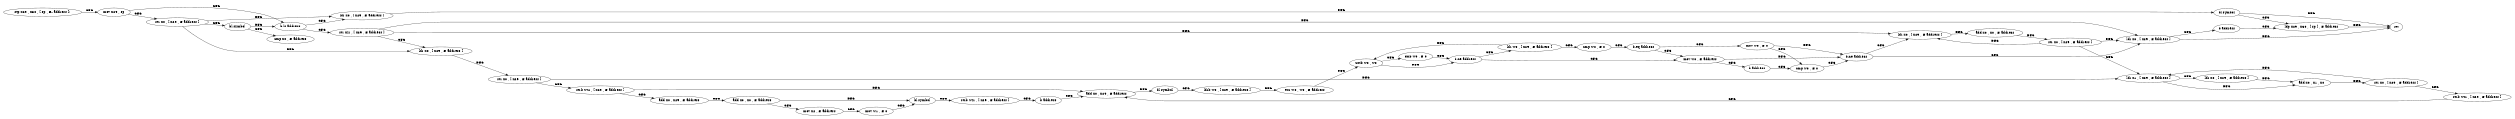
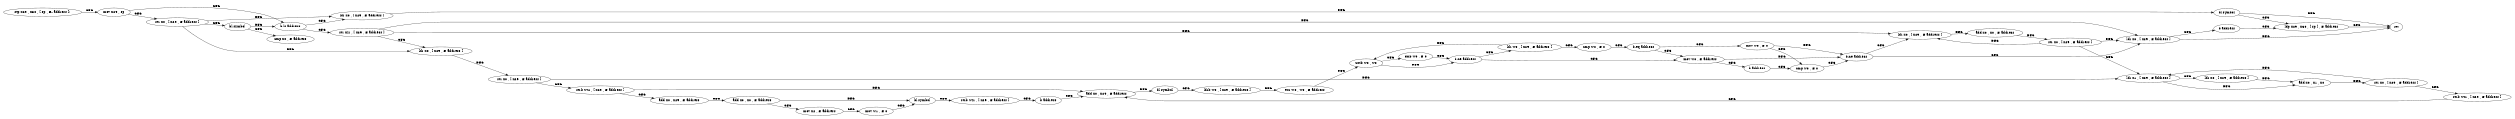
edge "ldp x29 , x30 , [ sp ] , # address" -> "ret": label "DFG" -> "CFG"
